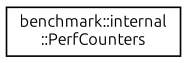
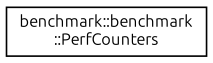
node "benchmark::internal ::PerfCounters": label "benchmark::internal ::PerfCounters" -> "benchmark::benchmark ::PerfCounters"
